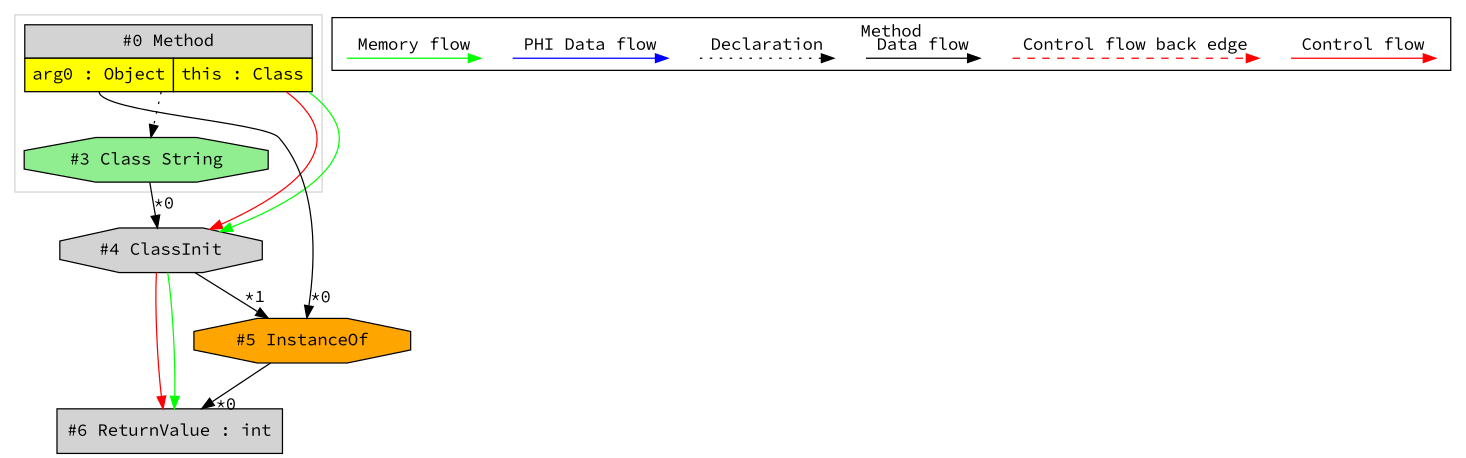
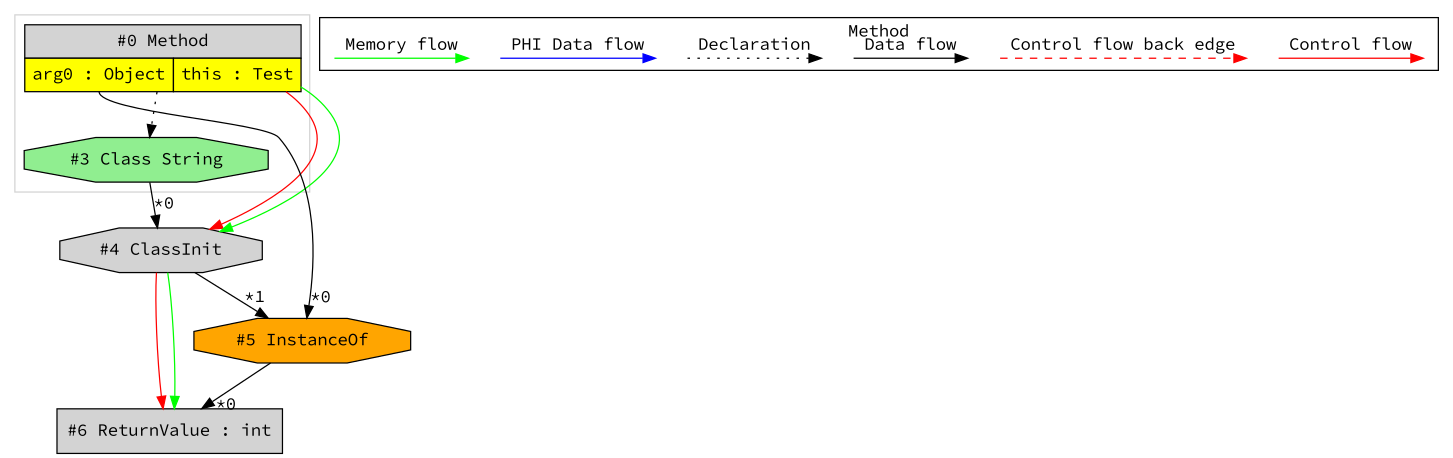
node "#0 Method": text "this : Class" -> "this : Test"
